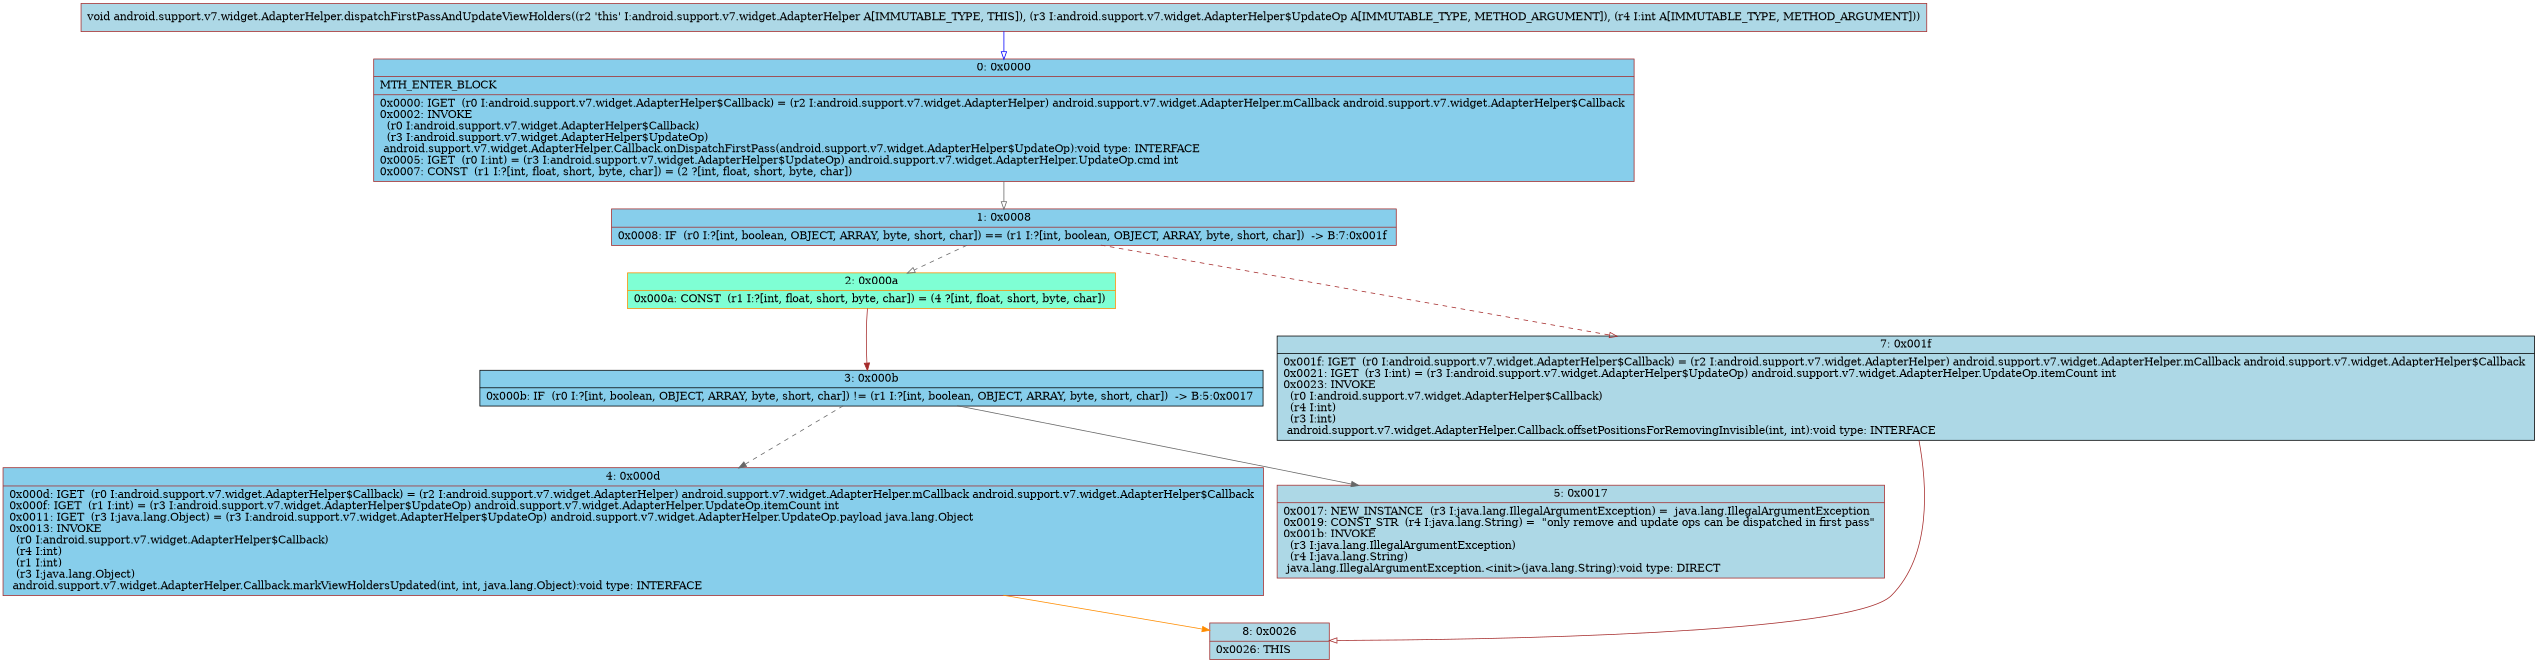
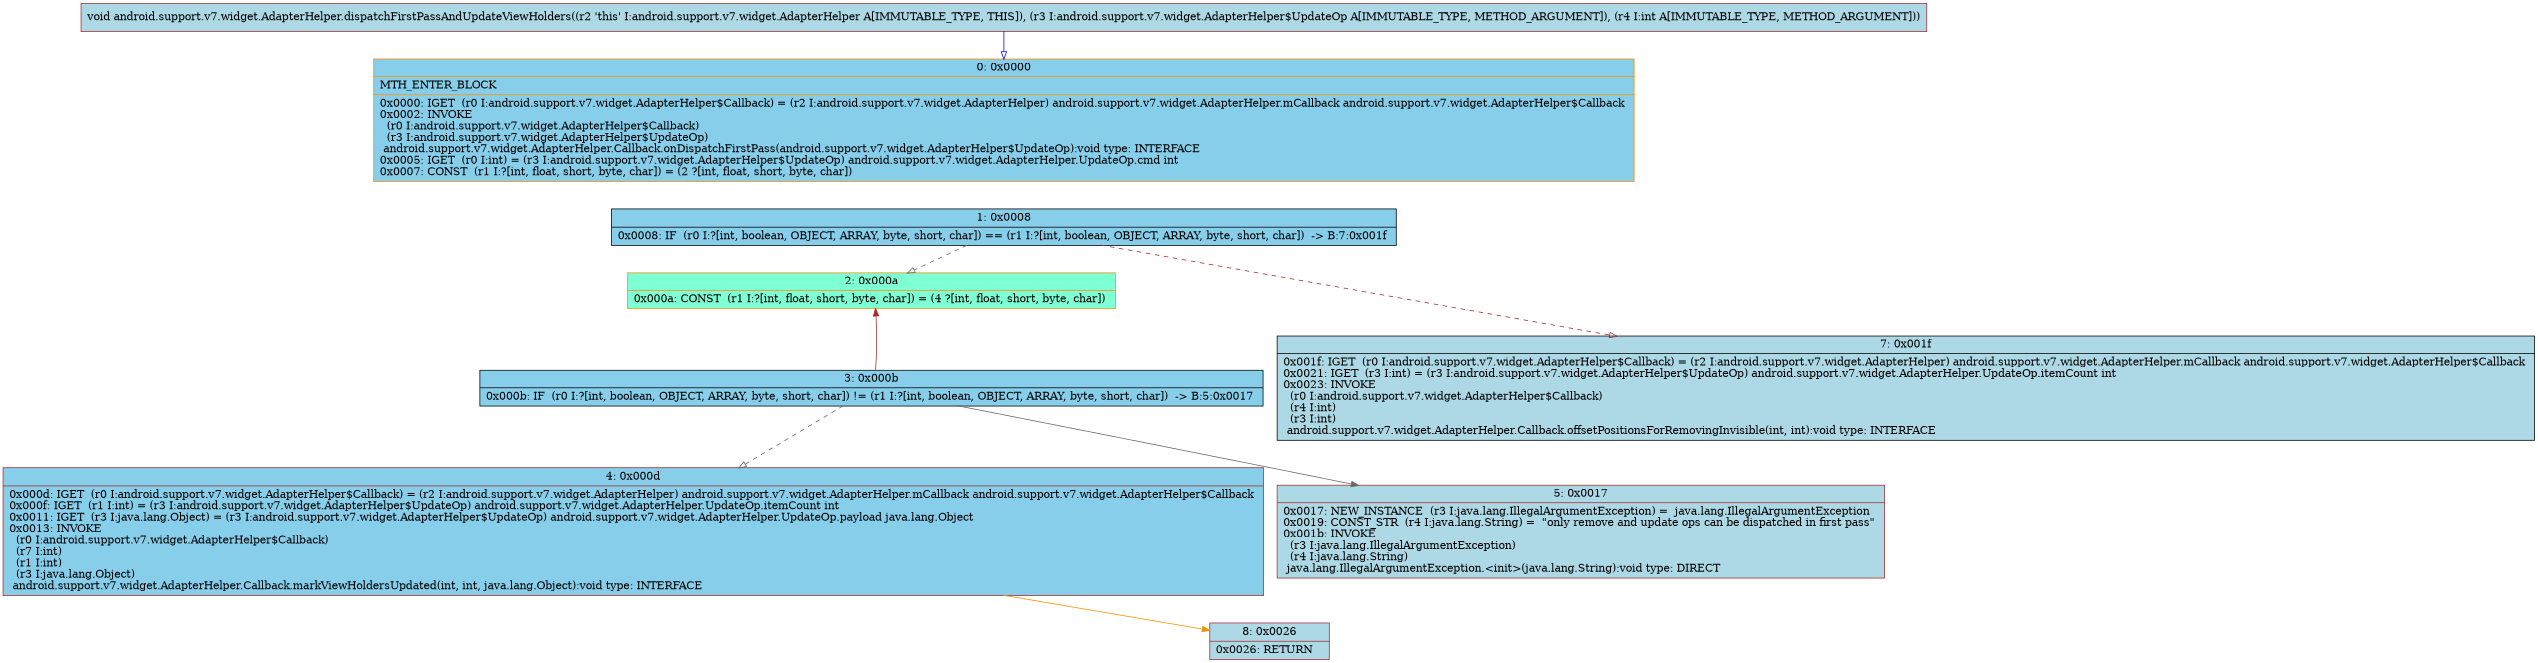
node "0: 0x0000": color brown -> darkorange
edge "0: 0x0000" -> "1: 0x0008": removed
node "1: 0x0008": color brown -> black
edge "2: 0x000a" -> "3: 0x000b": reversed
edge "3: 0x000b" -> "4: 0x000d": arrowhead normal -> onormal
node "4: 0x000d": text "(r4 I:int)" -> "(r7 I:int)"
edge "7: 0x001f" -> "8: 0x0026": removed
node "8: 0x0026": text "0x0026: THIS" -> "0x0026: RETURN"
